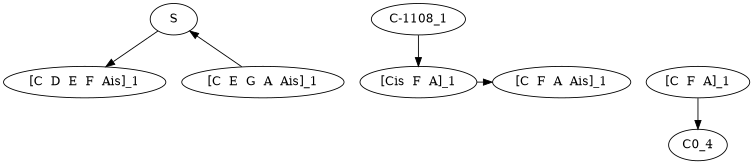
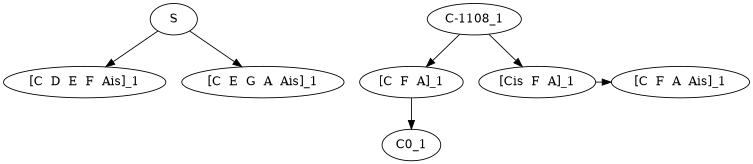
edge "C-1108_1" -> "[C  F  A]_1": added
edge "[C  E  G  A  Ais]_1" -> "S": reversed
node "C0_4": label "C0_4" -> "C0_1"
